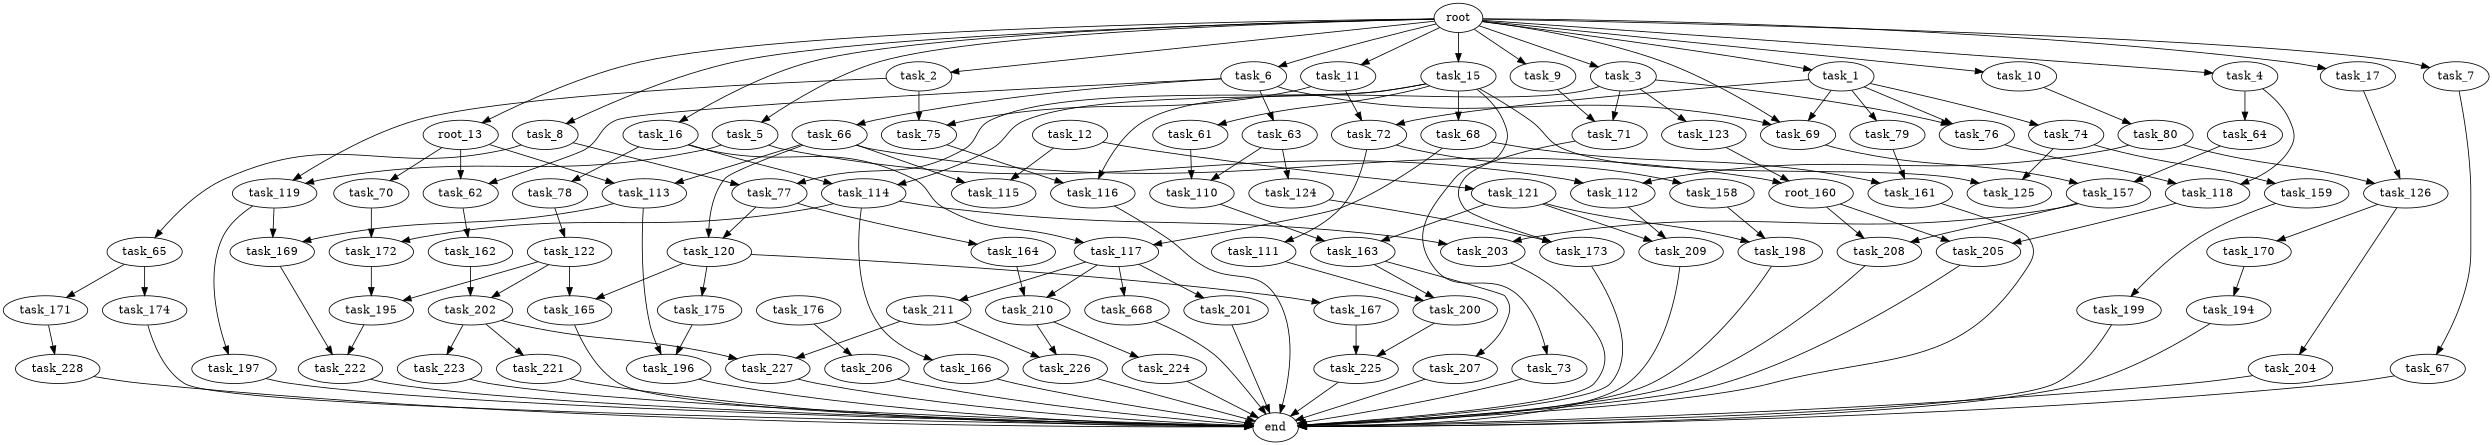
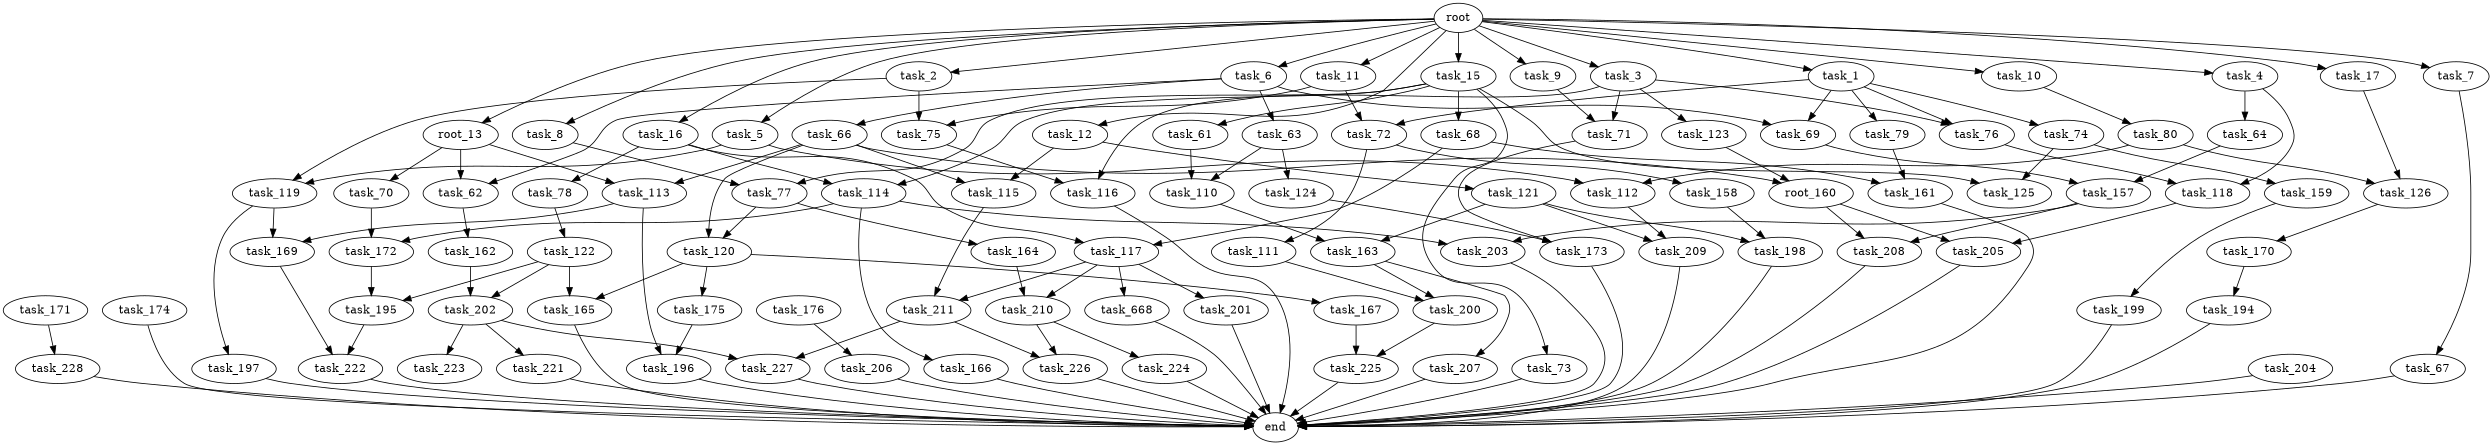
edge "root" -> "task_69": now "root" -> "task_12"
edge "task_115" -> "task_211": added
node "task_65": removed
edge "task_126" -> "task_204": removed
edge "task_223" -> "end": removed
